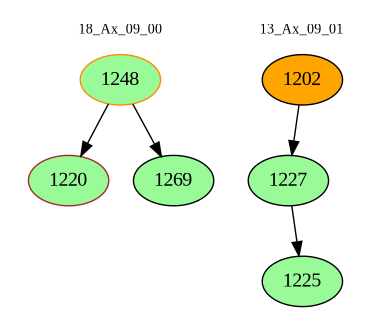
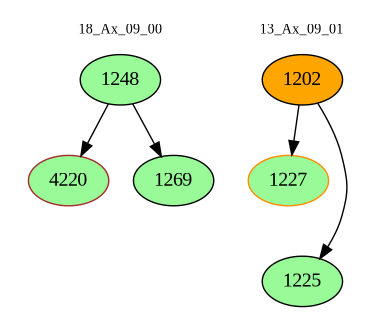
node "1248": color darkorange -> black
node "1220": label "1220" -> "4220"
node "1227": color black -> darkorange
edge "1227" -> "1225": now "1202" -> "1225"
